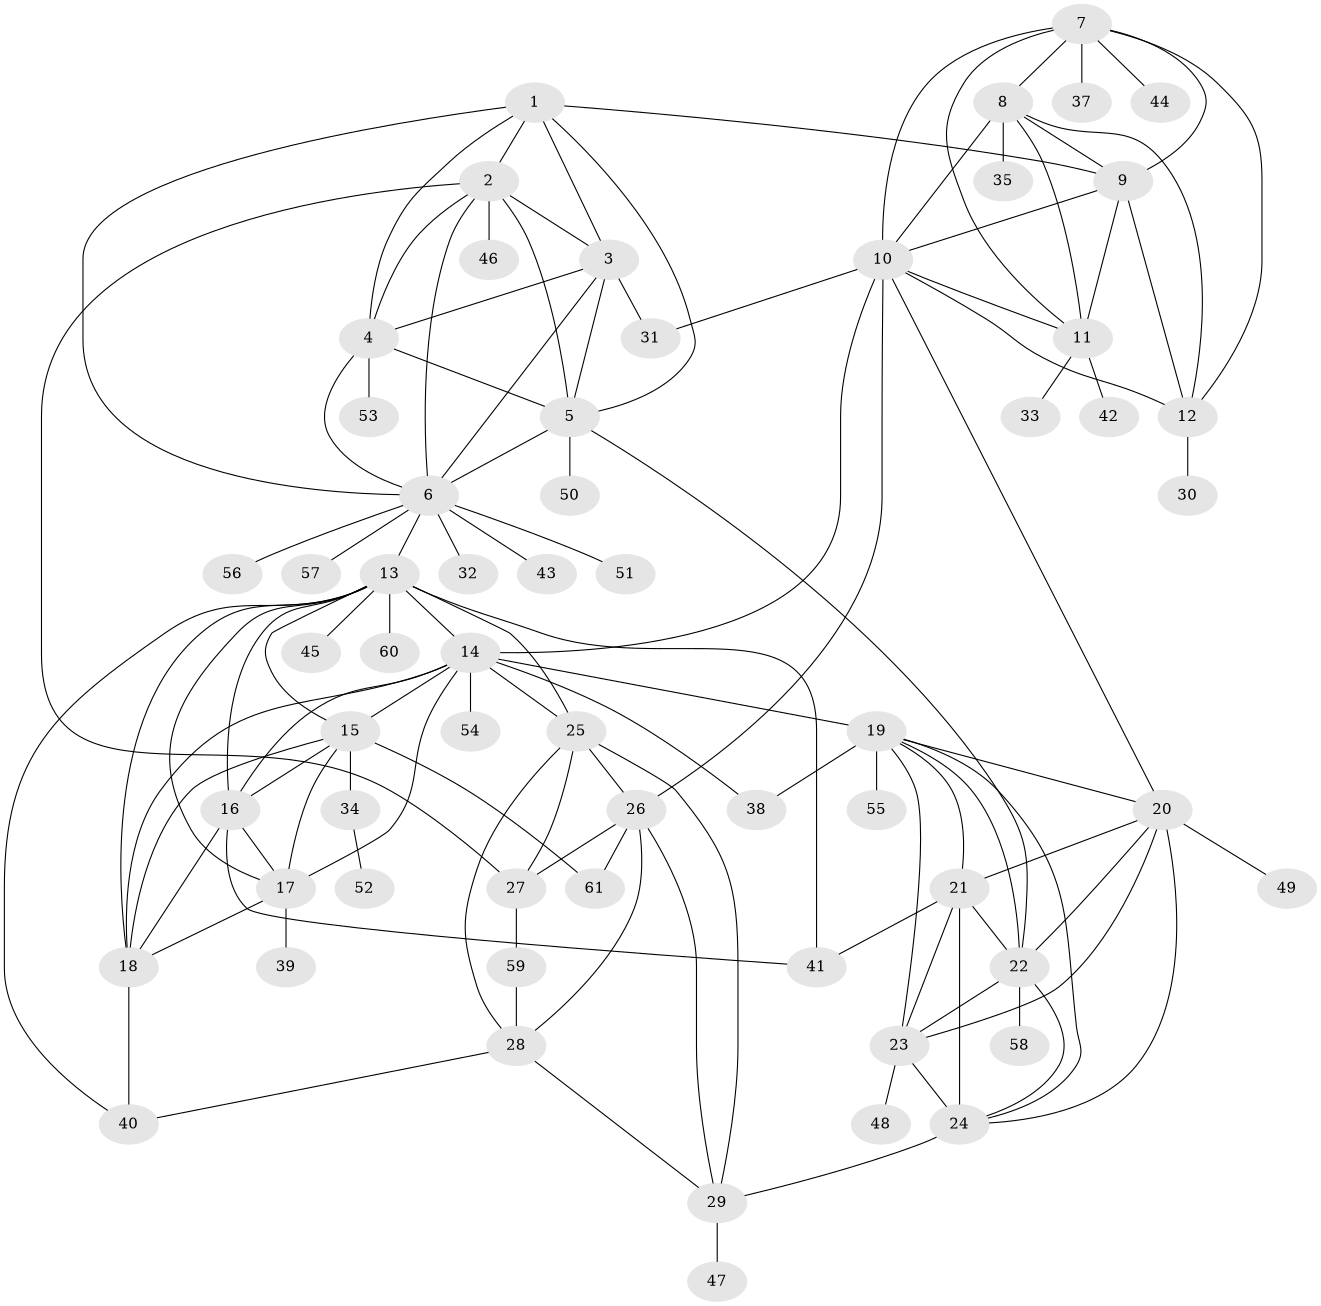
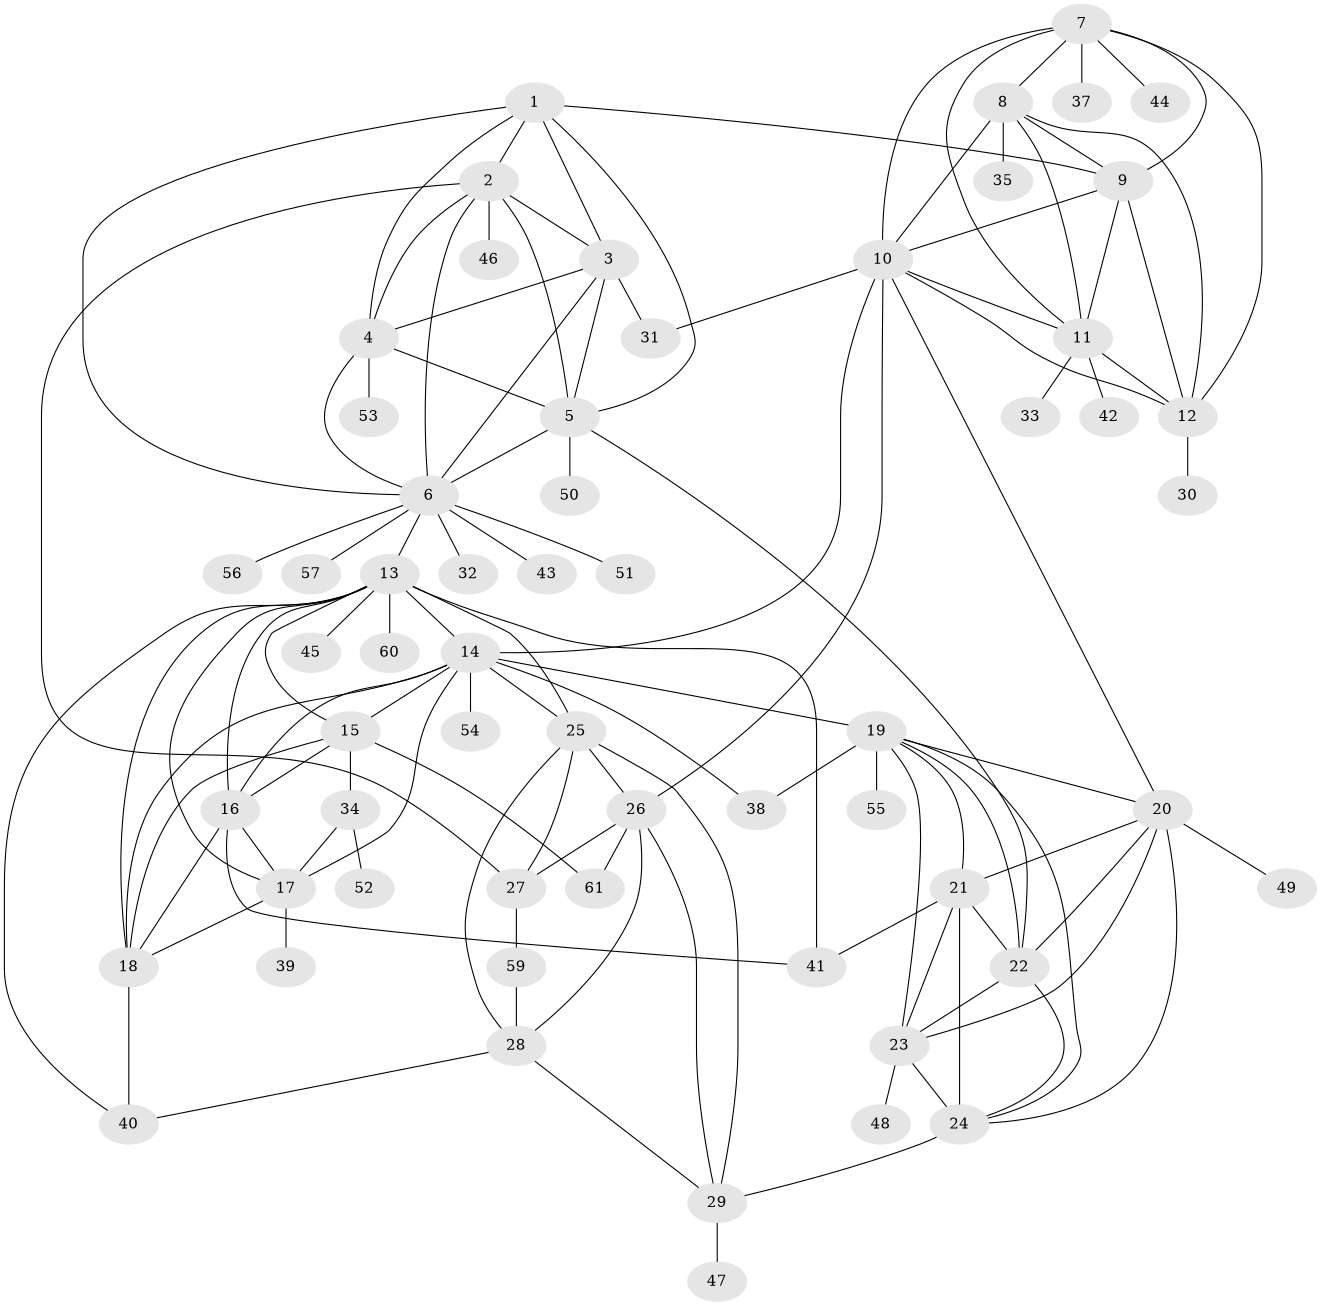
edge "11" -- "12": added
edge "15" -- "17": now "34" -- "17"
node "58": removed
